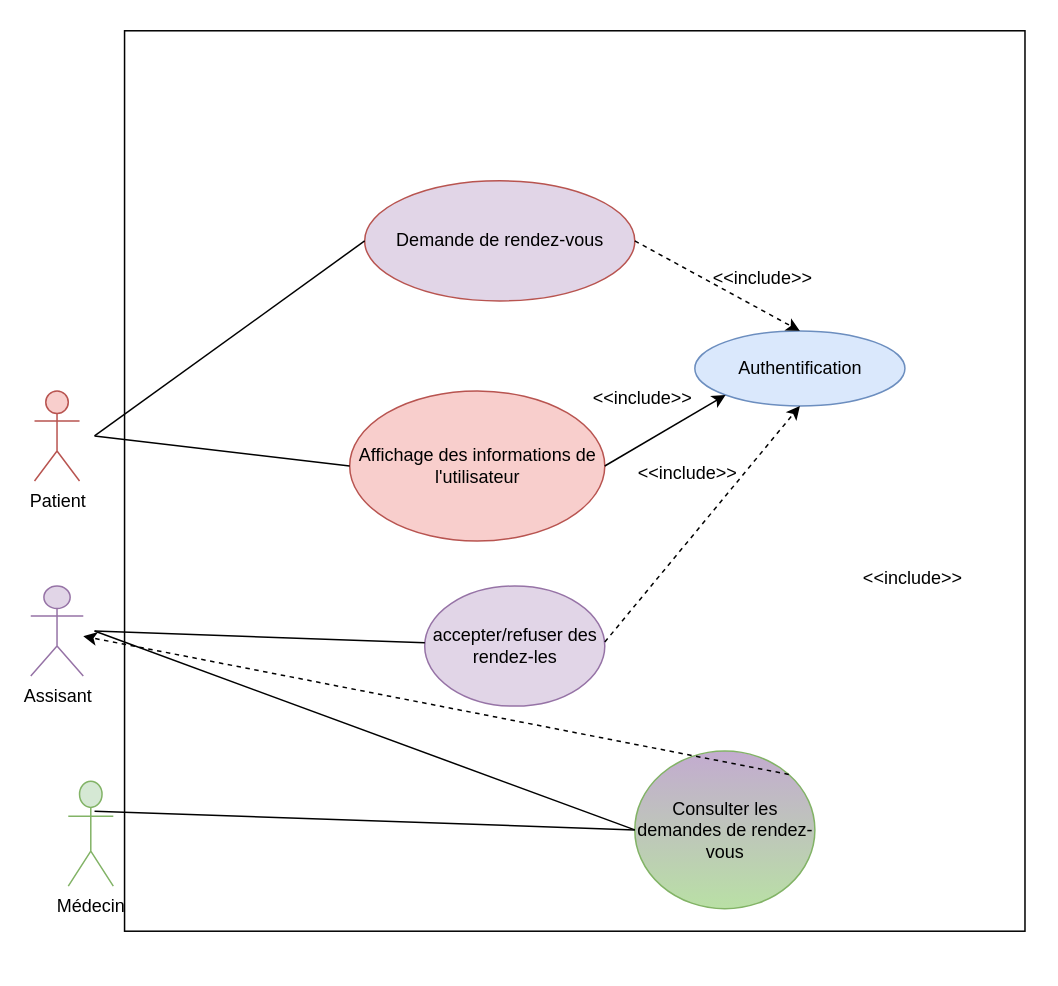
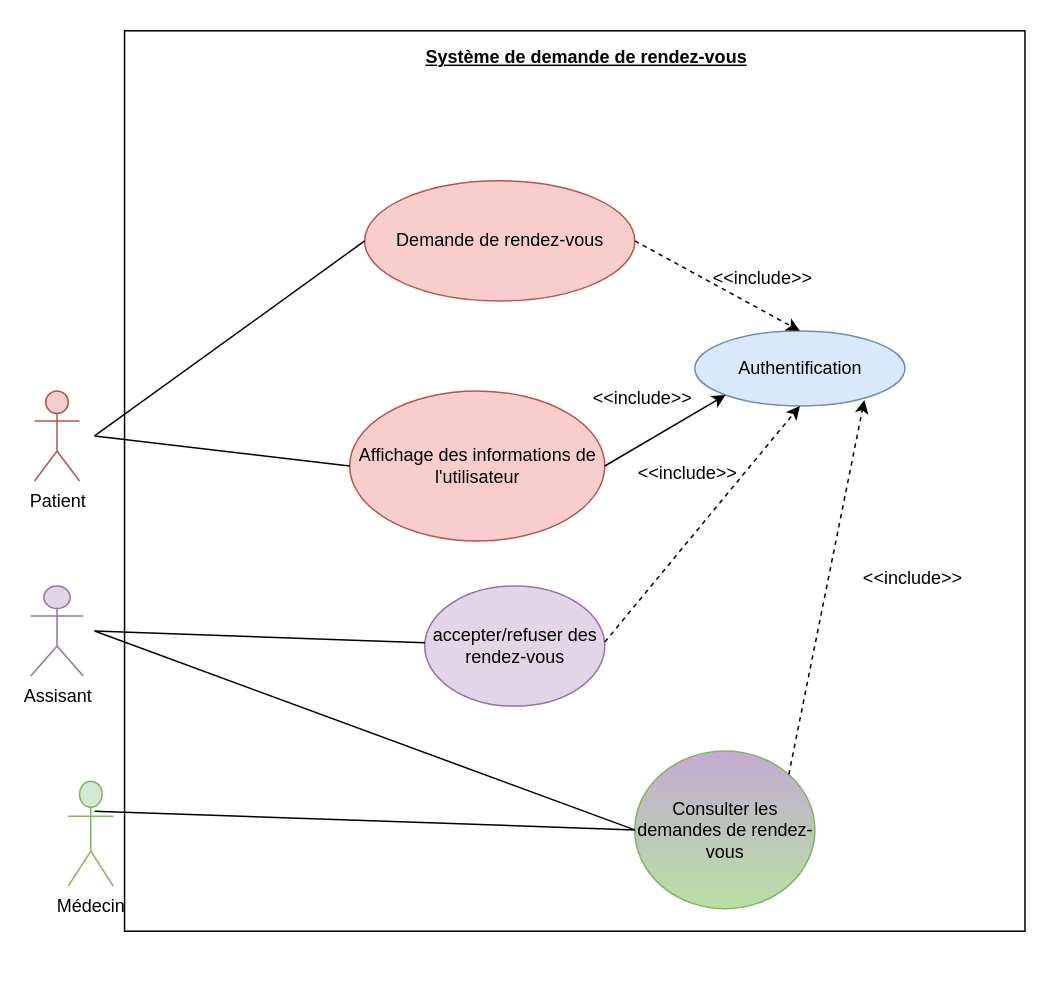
node "Système de demande de rendez-vous": added
node "Demande de rendez-vous": fillcolor #e1d5e7 -> #f8cecc
node "accepter/refuser des rendez-les": label "accepter/refuser des rendez-les" -> "accepter/refuser des rendez-vous"
edge "Consulter les demandes de rendez-vous" -> "Assisant": now "Consulter les demandes de rendez-vous" -> "Authentification"
